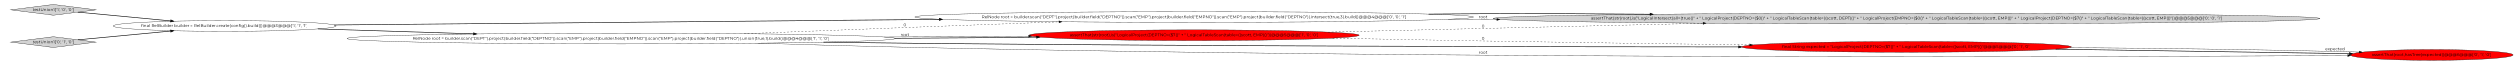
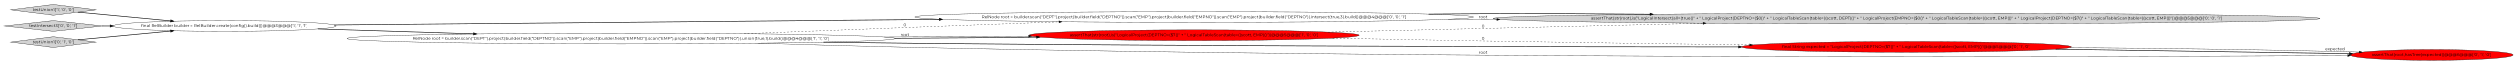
node "testIntersect3['0', '0', '1']": added
